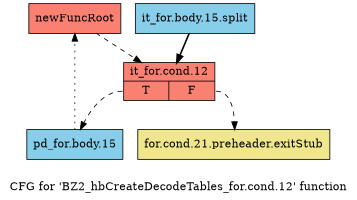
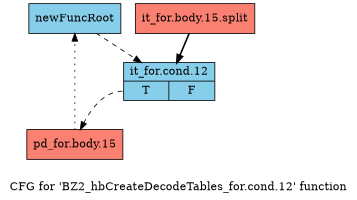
node "newFuncRoot": fillcolor salmon -> skyblue
node "it_for.body.15.split": fillcolor skyblue -> salmon
node "it_for.cond.12": fillcolor salmon -> skyblue
node "pd_for.body.15": fillcolor skyblue -> salmon
node "for.cond.21.preheader.exitStub": removed
